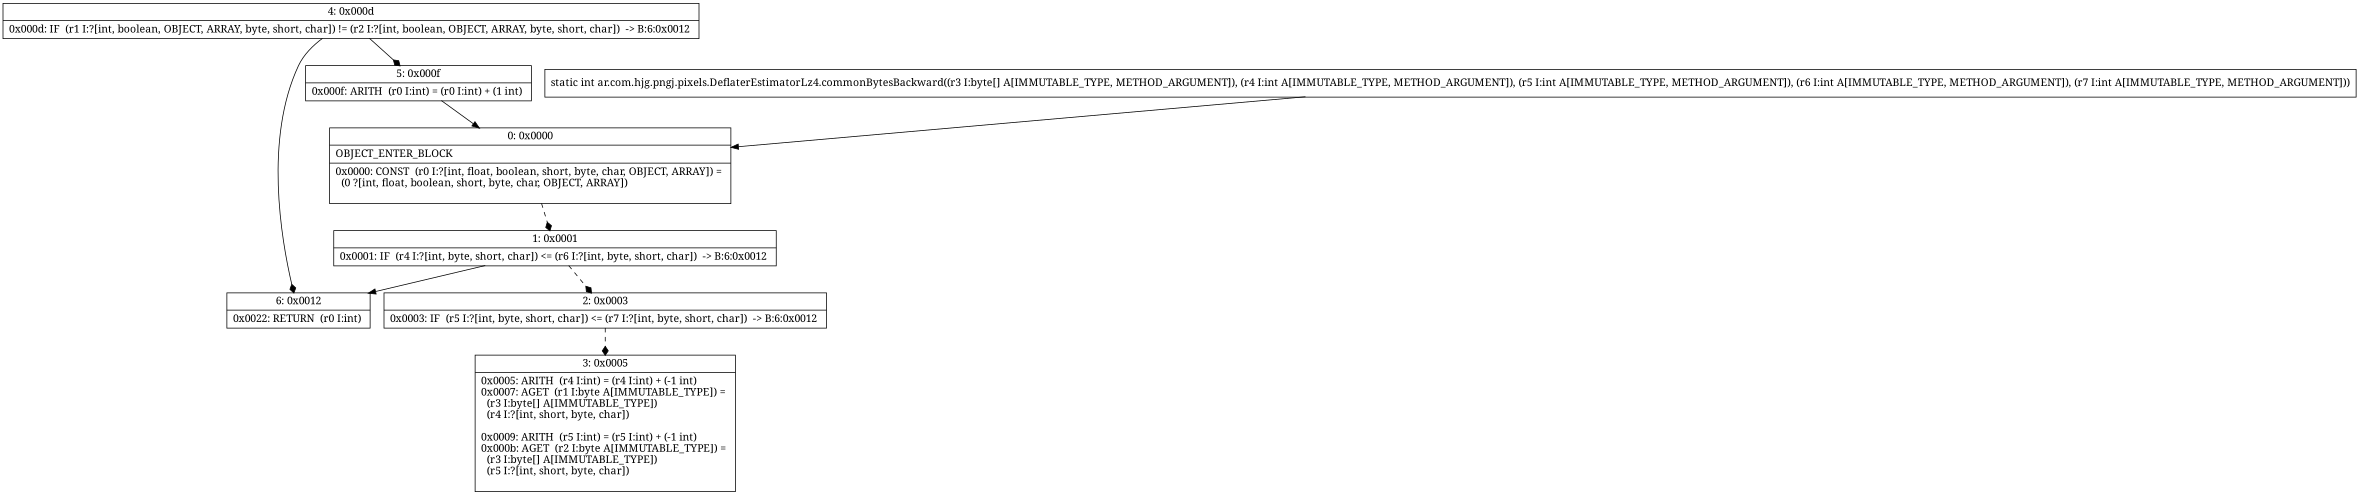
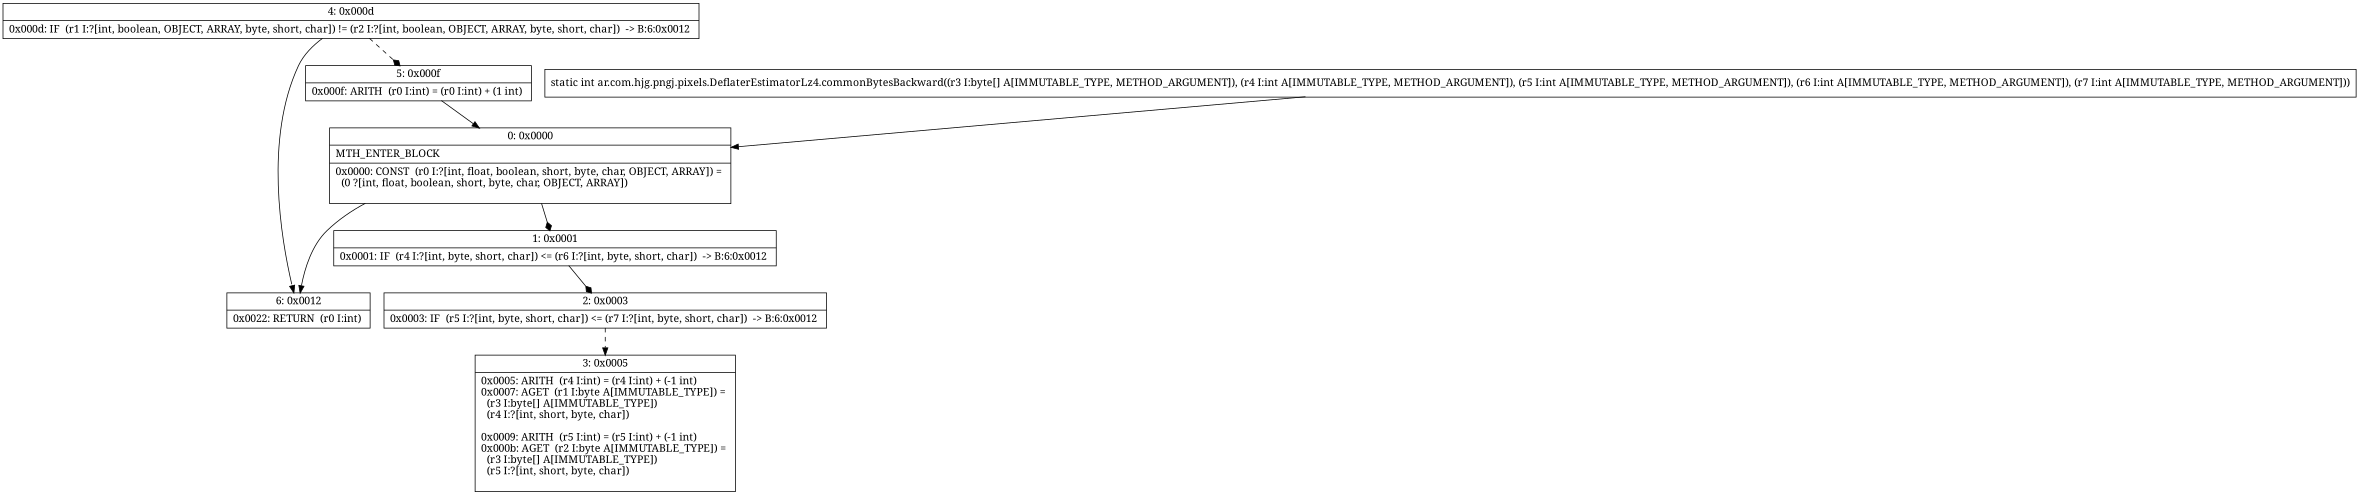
edge "4: 0x000d" -> "5: 0x000f": style solid -> dashed
node "0: 0x0000": text "OBJECT_ENTER_BLOCK" -> "MTH_ENTER_BLOCK"
edge "4: 0x000d" -> "6: 0x0012": arrowhead diamond -> normal
edge "0: 0x0000" -> "1: 0x0001": style dashed -> solid
edge "1: 0x0001" -> "2: 0x0003": style dashed -> solid
edge "1: 0x0001" -> "6: 0x0012": now "0: 0x0000" -> "6: 0x0012"
edge "2: 0x0003" -> "3: 0x0005": arrowhead diamond -> normal
